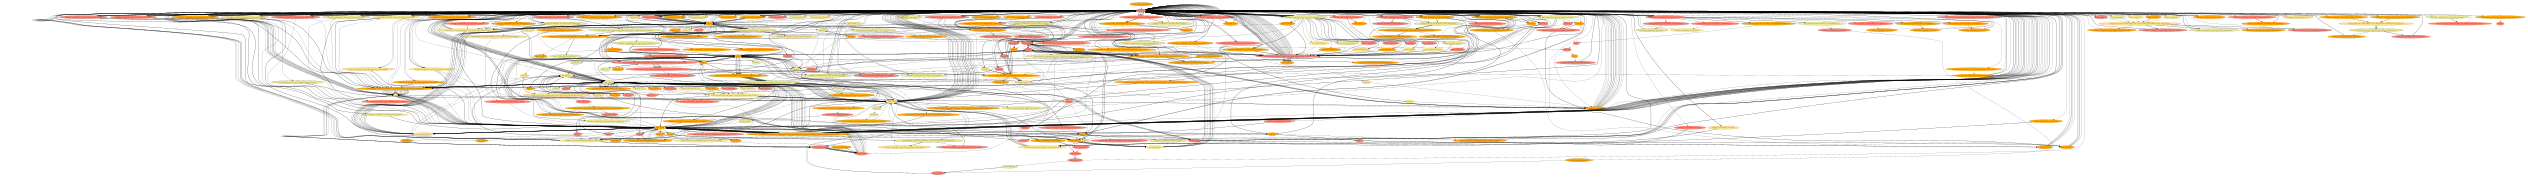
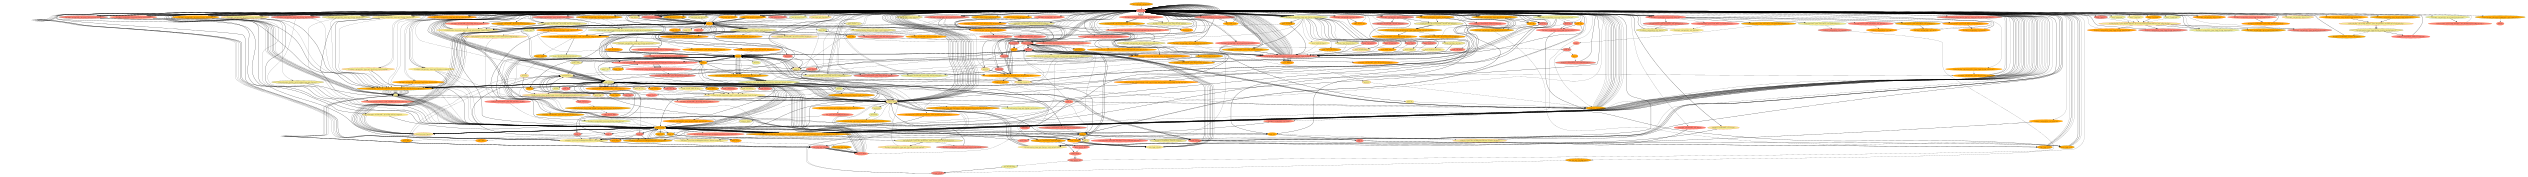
node "fieldput <java.awt.GridBagConstraints: double weightx>": fillcolor orange -> khaki
